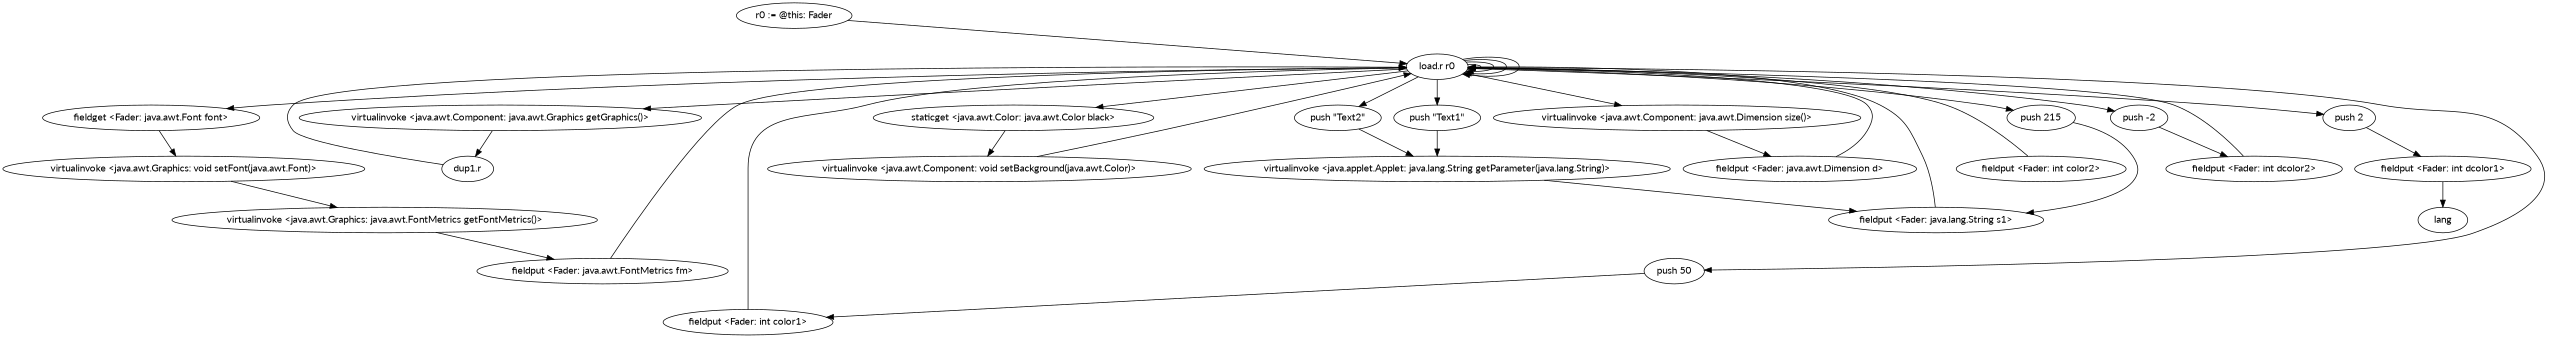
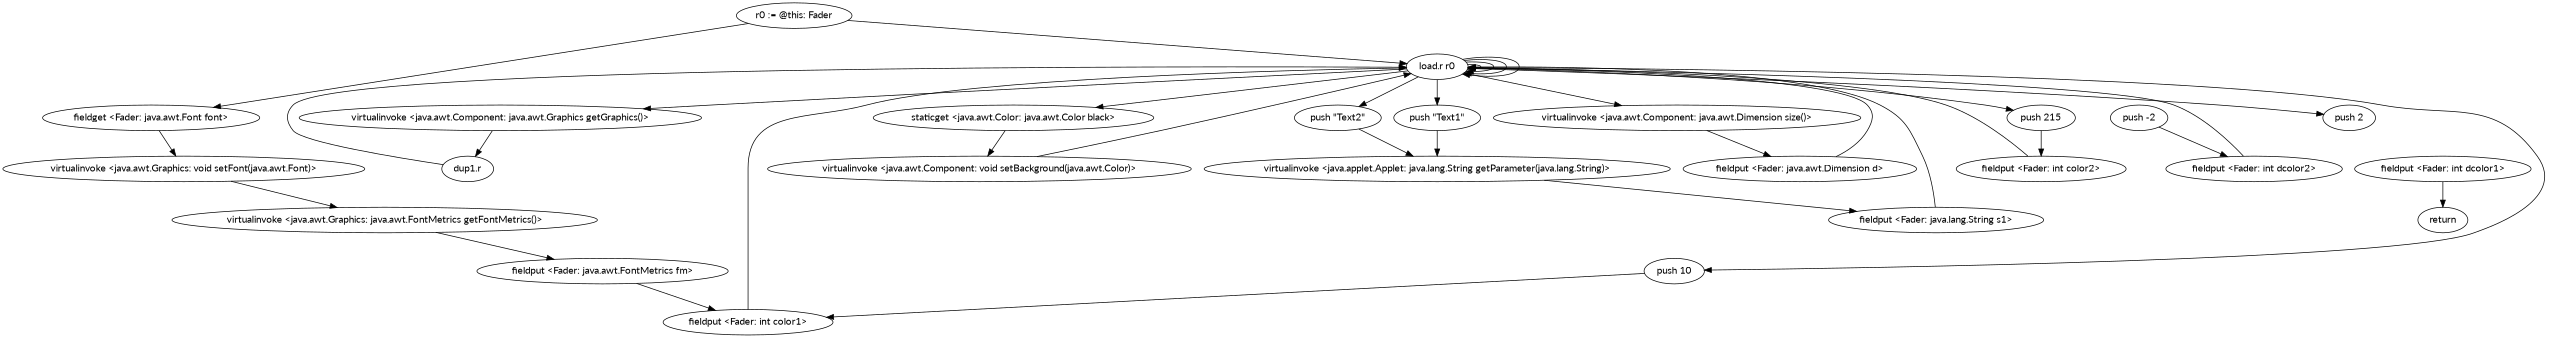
edge "load.r r0" -> "fieldget <Fader: java.awt.Font font>": now "r0 := @this: Fader" -> "fieldget <Fader: java.awt.Font font>"
edge "load.r r0" -> "push -2": removed
edge "fieldput <Fader: java.awt.FontMetrics fm>" -> "load.r r0": now "fieldput <Fader: java.awt.FontMetrics fm>" -> "fieldput <Fader: int color1>"
edge "push 2" -> "fieldput <Fader: int dcolor1>": removed
edge "push 215" -> "fieldput <Fader: java.lang.String s1>": now "push 215" -> "fieldput <Fader: int color2>"
node "lang": label "lang" -> "return"
node "push 50": label "push 50" -> "push 10"
